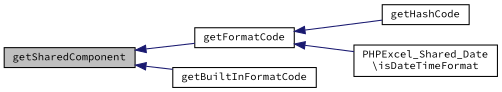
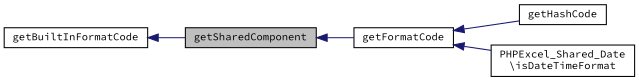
edge "getBuiltInFormatCode" -> "getSharedComponent": reversed
